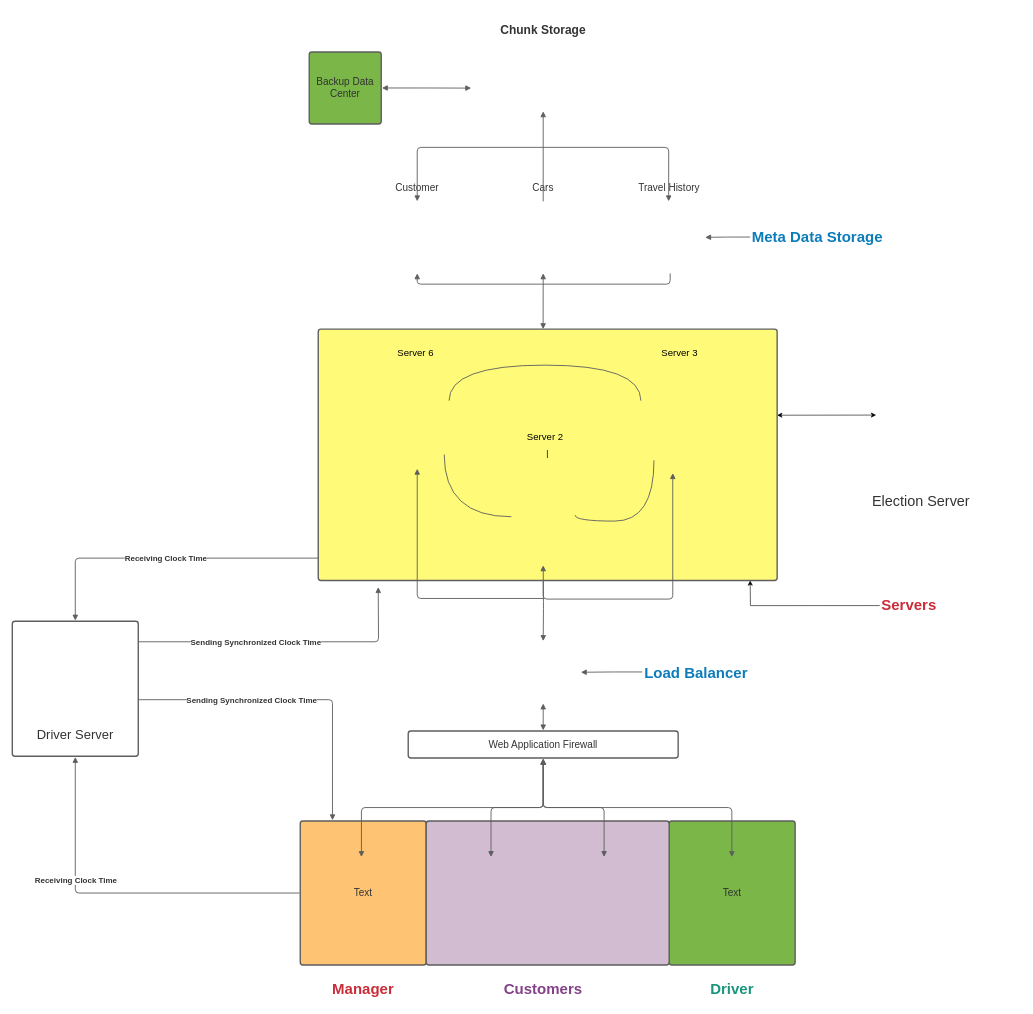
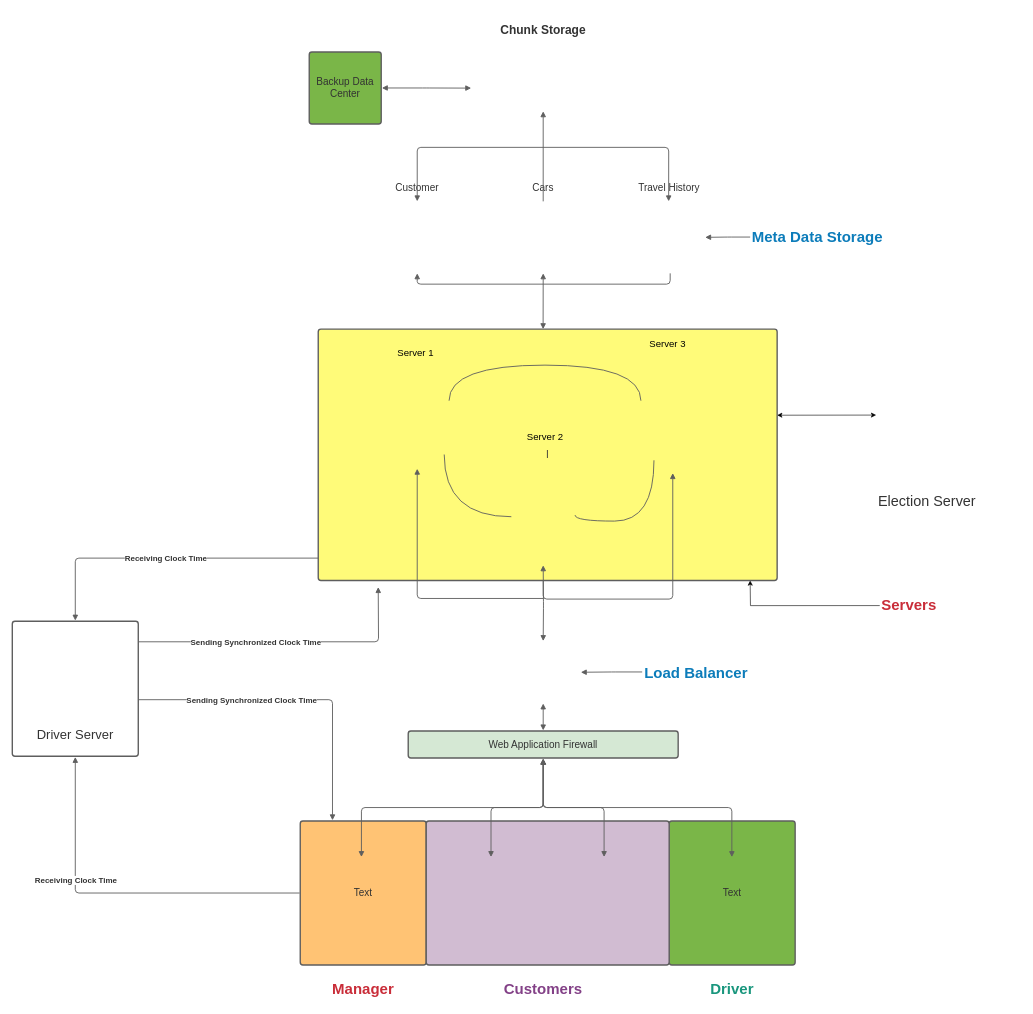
node "Server 6": label "Server 6" -> "Server 1"
node "Server 3": moved (680, 353) -> (668, 344)
node "Election Server": moved (921, 502) -> (927, 502)
node "Web Application Firewall": fillcolor #ffffff -> #d5e8d4
